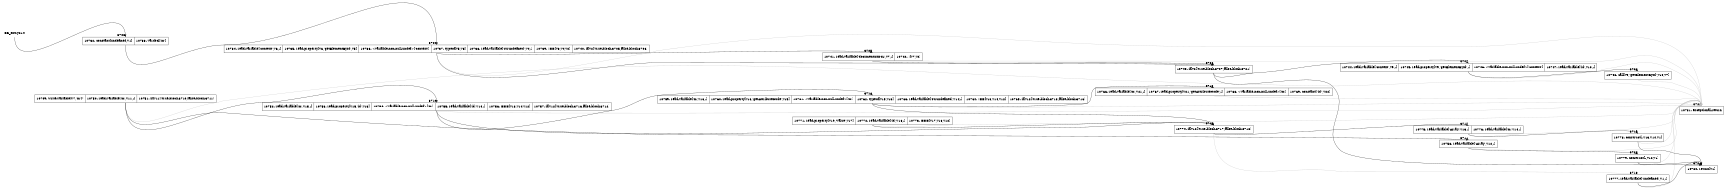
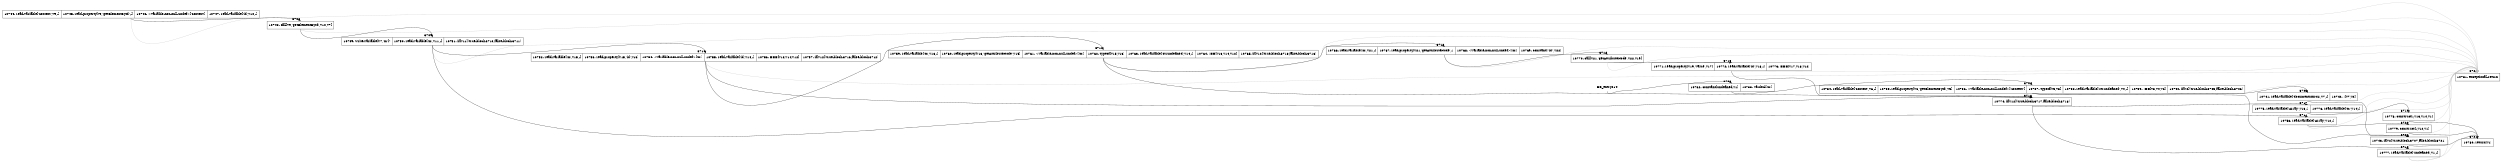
edge "10748: call[v9,'getElementById',v10,v7]" -> "10749: write-variable[v7,'m']*": added
node "10770: call[v21,'getAttributeNode',v22,v19]": added
edge "10743: if[v2](true-block:3707,false-block:3721)" -> "10744: read-variable['context',v9,-]": removed
edge "10774: if[v12](true-block:3717,false-block:3718)" -> "10777: read-variable['undefined',v1,-]": color gray -> black
edge "10777: read-variable['undefined',v1,-]" -> "10780: return[v1]": color black -> gray
